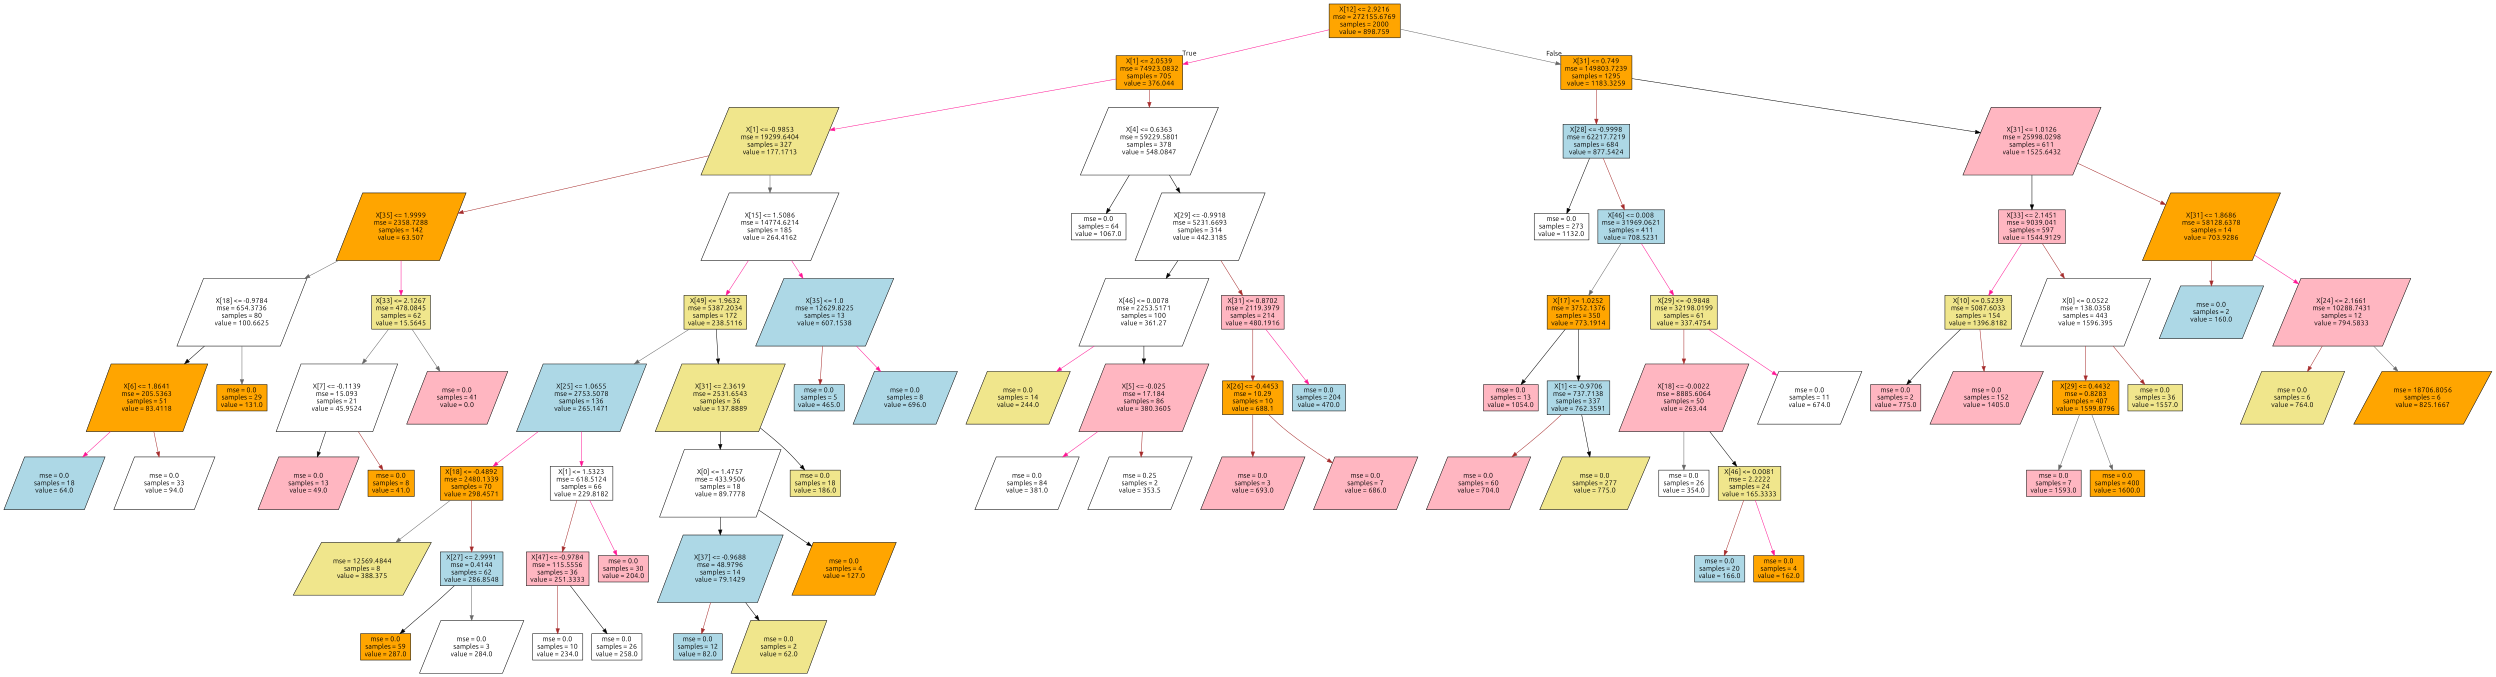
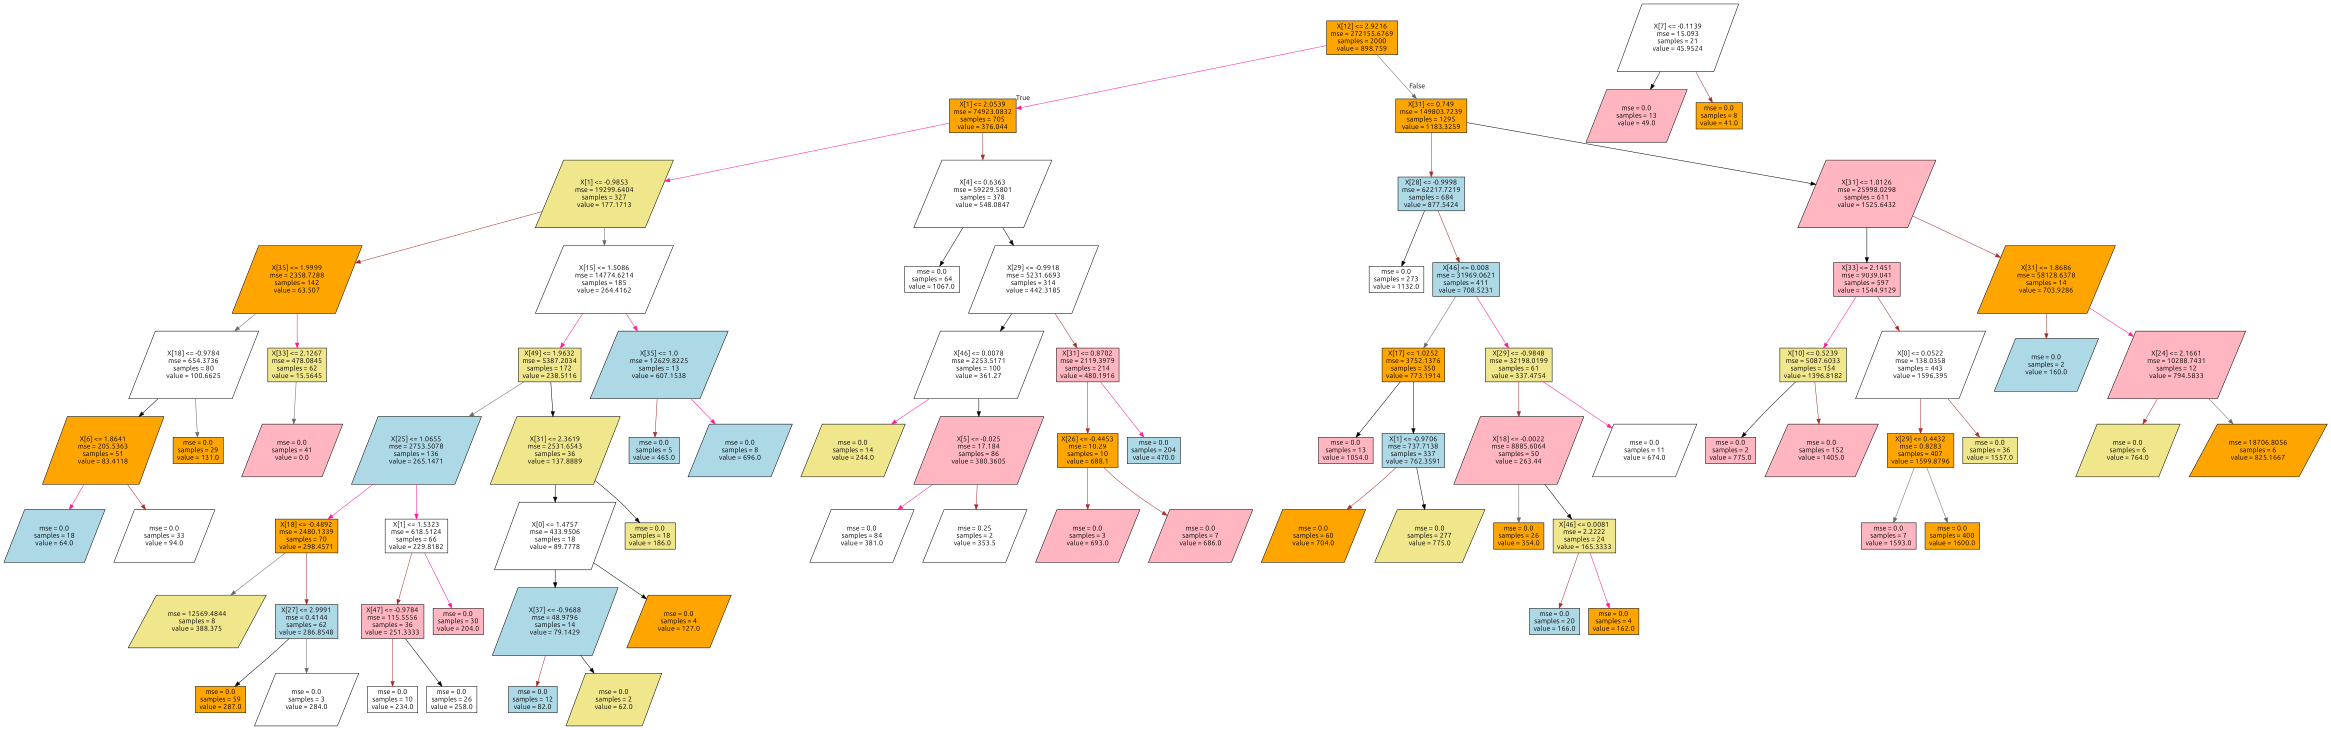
edge "X[33] <= 2.1267 mse = 478.0845 samples = 62 value = 15.5645" -> "X[7] <= -0.1139 mse = 15.093 samples = 21 value = 45.9524": removed
node "mse = 0.0 samples = 60 value = 704.0": fillcolor lightpink -> orange
node "mse = 0.0 samples = 26 value = 354.0": fillcolor white -> orange
